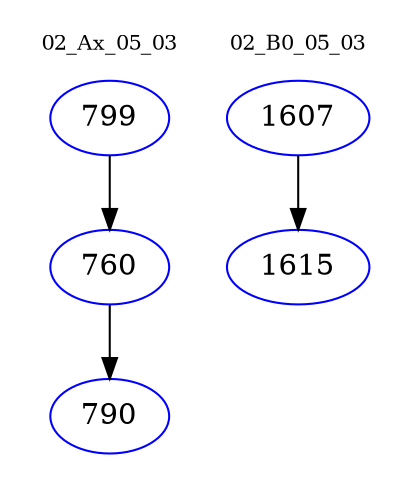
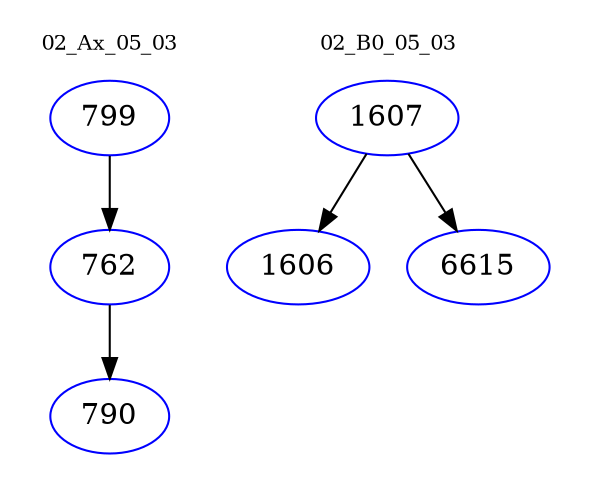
node "760": label "760" -> "762"
node "1606": added
node "1615": label "1615" -> "6615"
